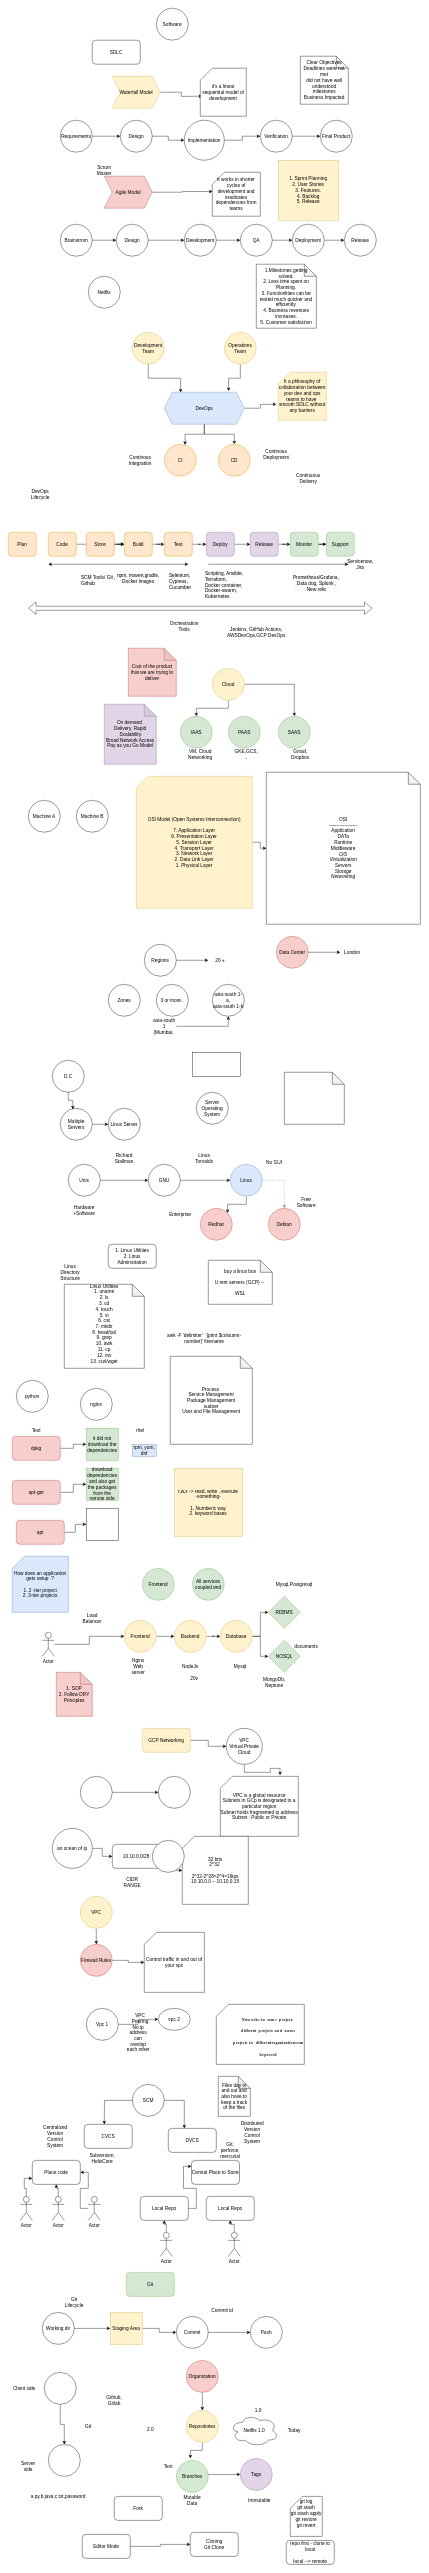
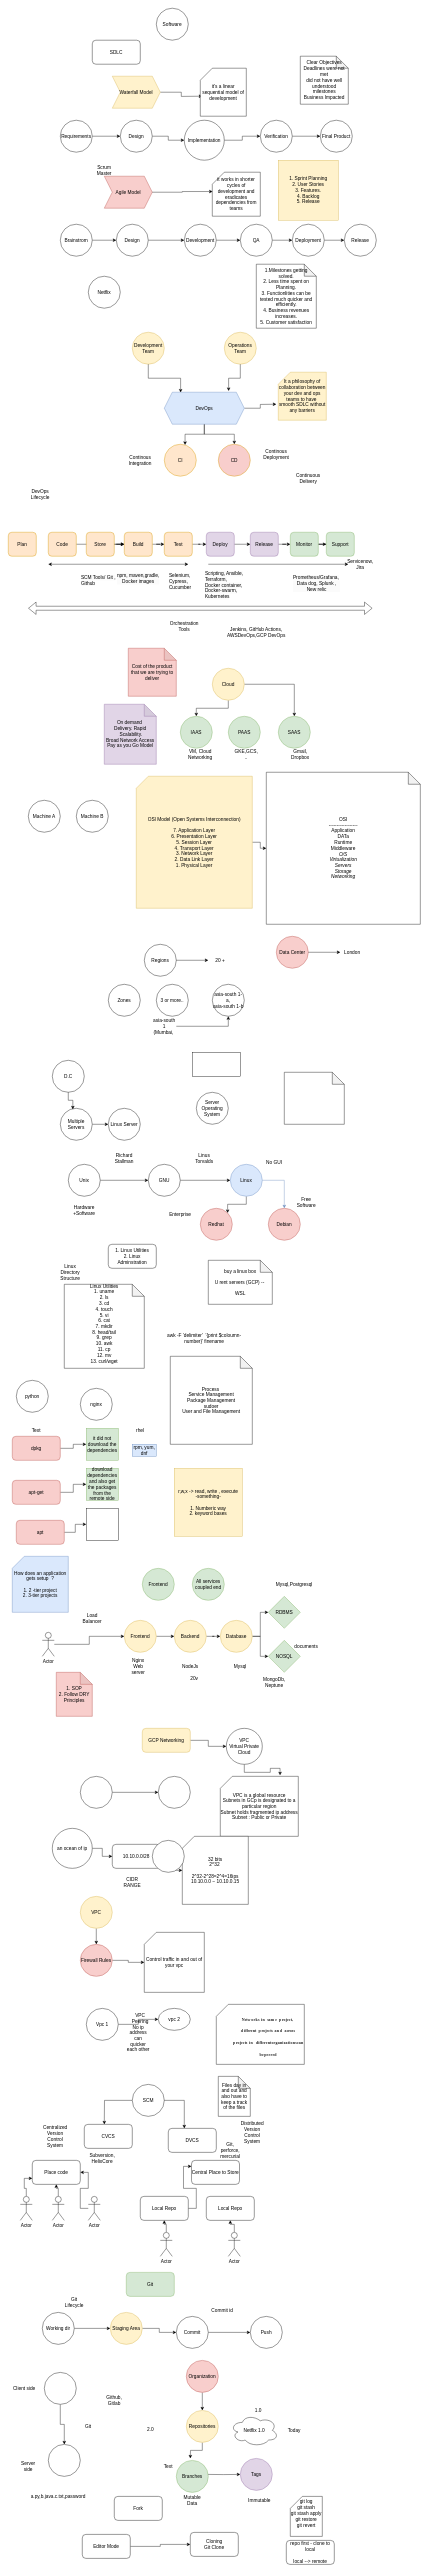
node "CD": fillcolor #ffe6cc -> #f8cecc
edge "Linux" -> "Debian": style dashed -> solid
node "No ip address can overlap each other": label "No ip address can overlap each other" -> "No ip address can quicker each other"
node "Staging Area": shape rectangle -> ellipse
